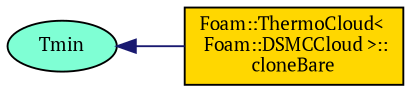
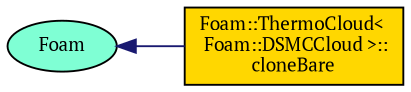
node "Tmin": label "Tmin" -> "Foam"
